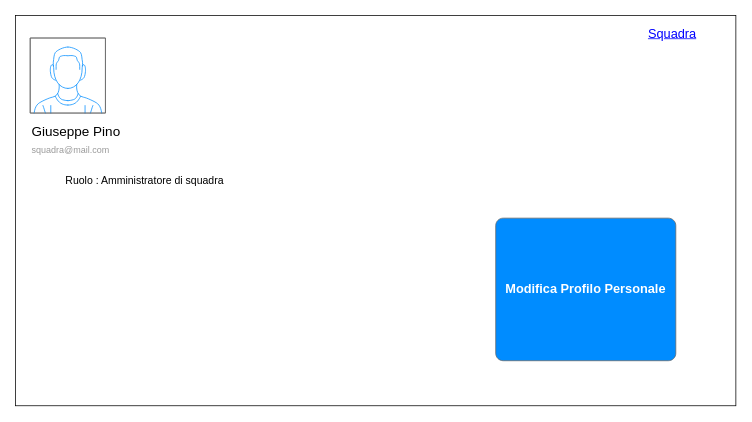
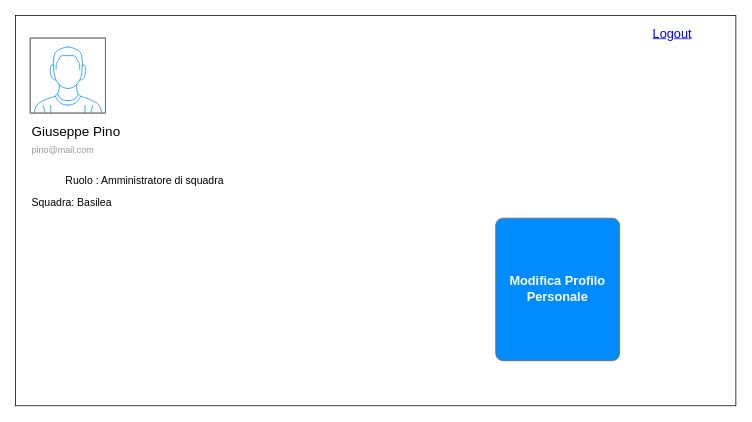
node "Squadra": label "Squadra" -> "Logout"
node "squadra@mail.com": label "squadra@mail.com" -> "pino@mail.com"
node "Squadra: Basilea": added
node "Modifica Profilo Personale": size 180x143 -> 124x143
